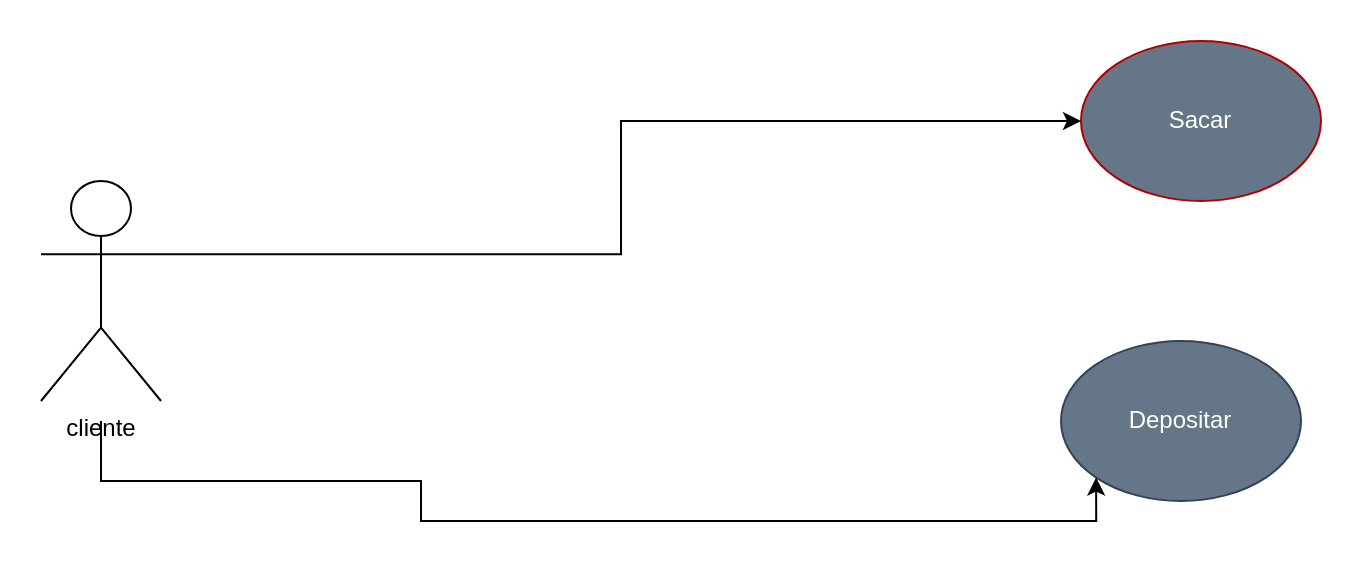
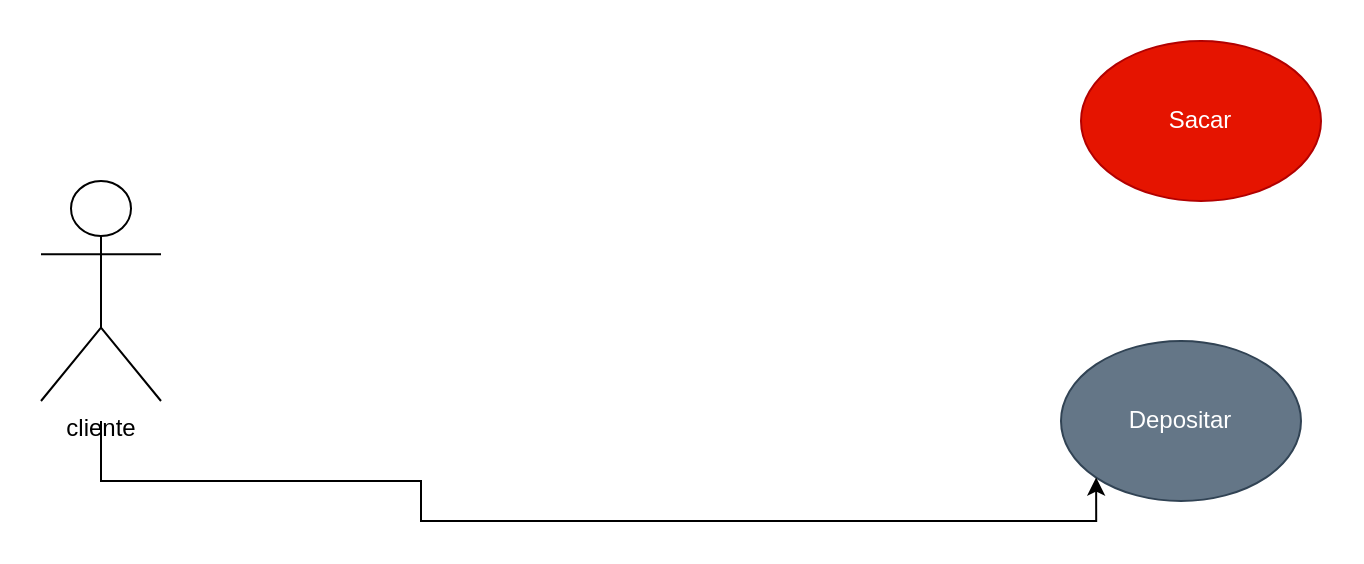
node "Sacar": fillcolor #647687 -> #e51400
edge "cliente" -> "Sacar": removed
